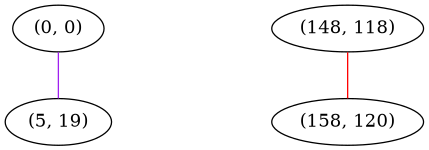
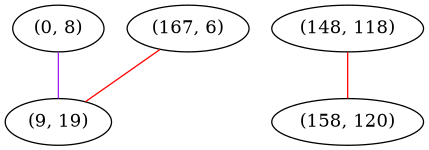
node "(0, 0)": label "(0, 0)" -> "(0, 8)"
node "(167, 6)": added
node "(5, 19)": label "(5, 19)" -> "(9, 19)"
